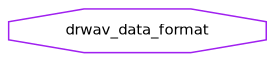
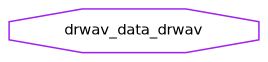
node "drwav_data_format": label "drwav_data_format" -> "drwav_data_drwav"
